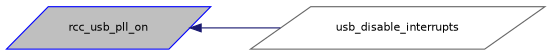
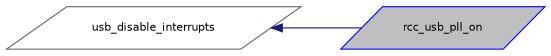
edge "usb_disable_interrupts" -> "rcc_usb_pll_on": reversed
